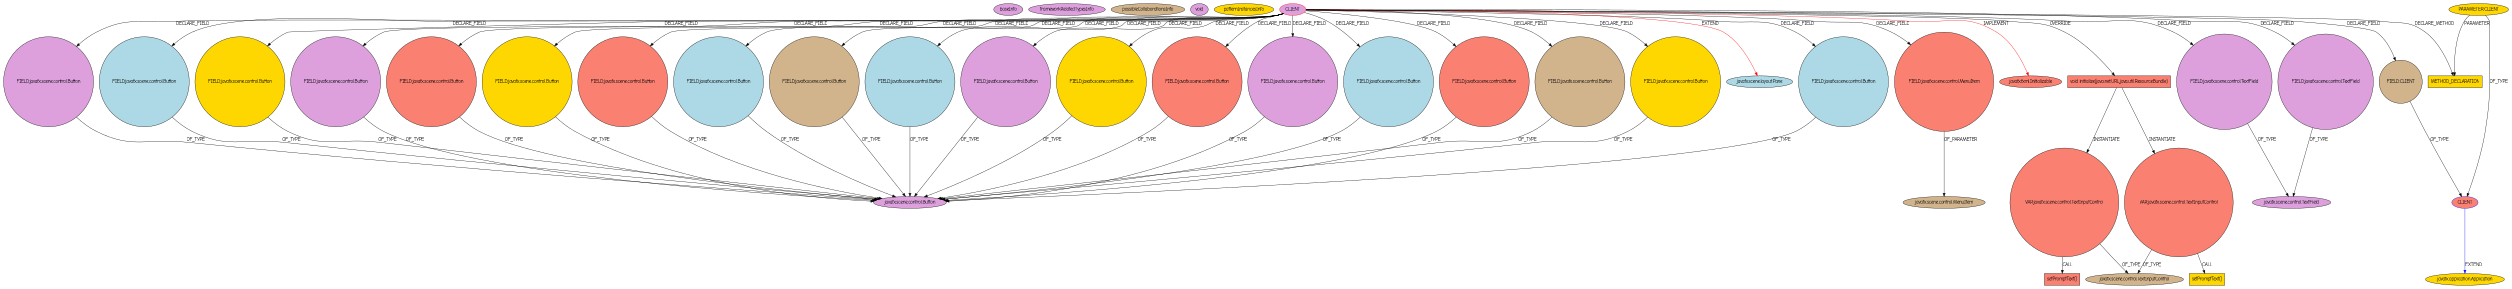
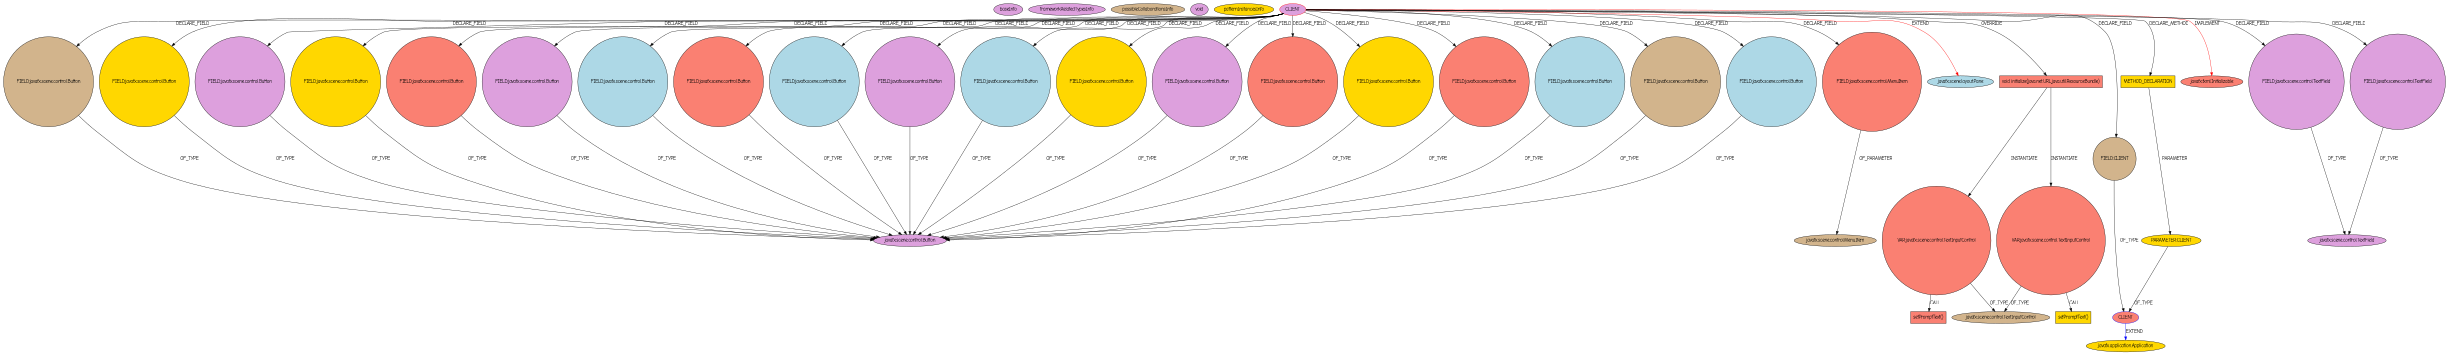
edge "PARAMETER:CLIENT" -> "METHOD_DECLARATION": reversed
